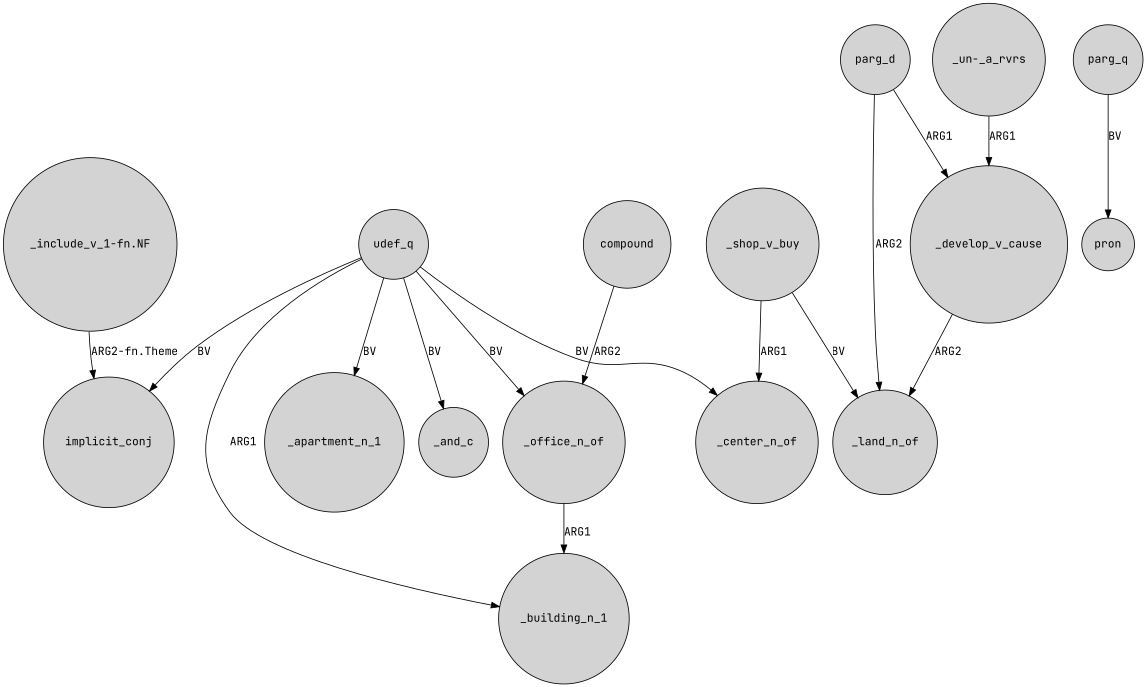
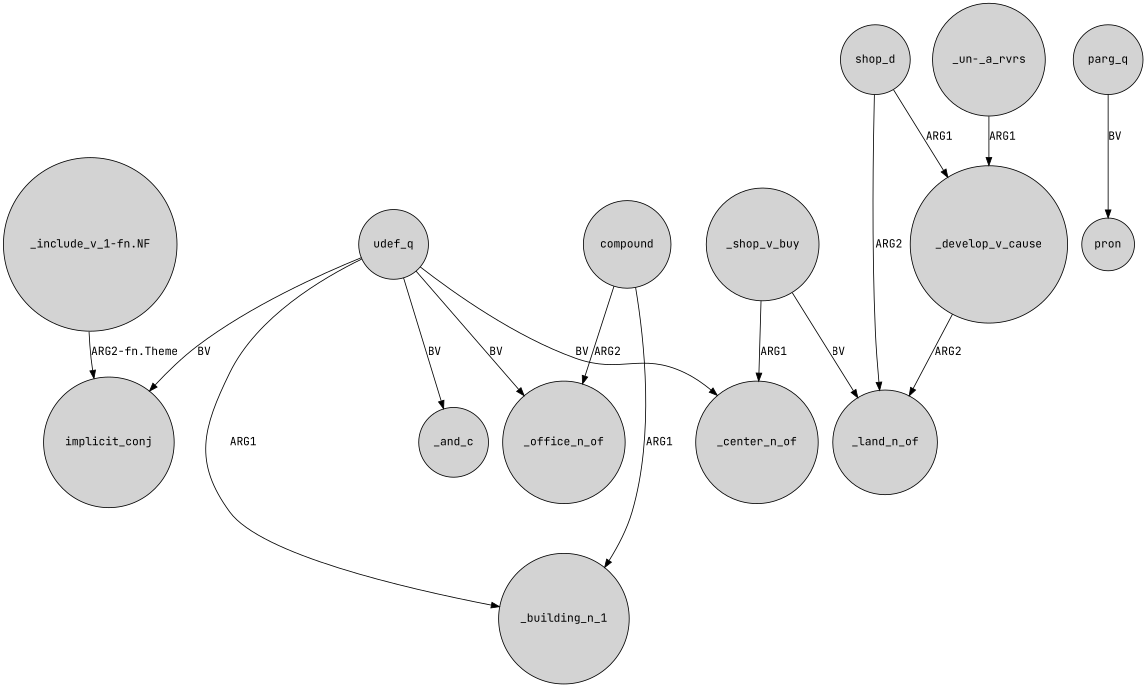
node "parg_d": label "parg_d" -> "shop_d"
node "_apartment_n_1": removed
edge "_office_n_of" -> "_building_n_1": now "compound" -> "_building_n_1"
